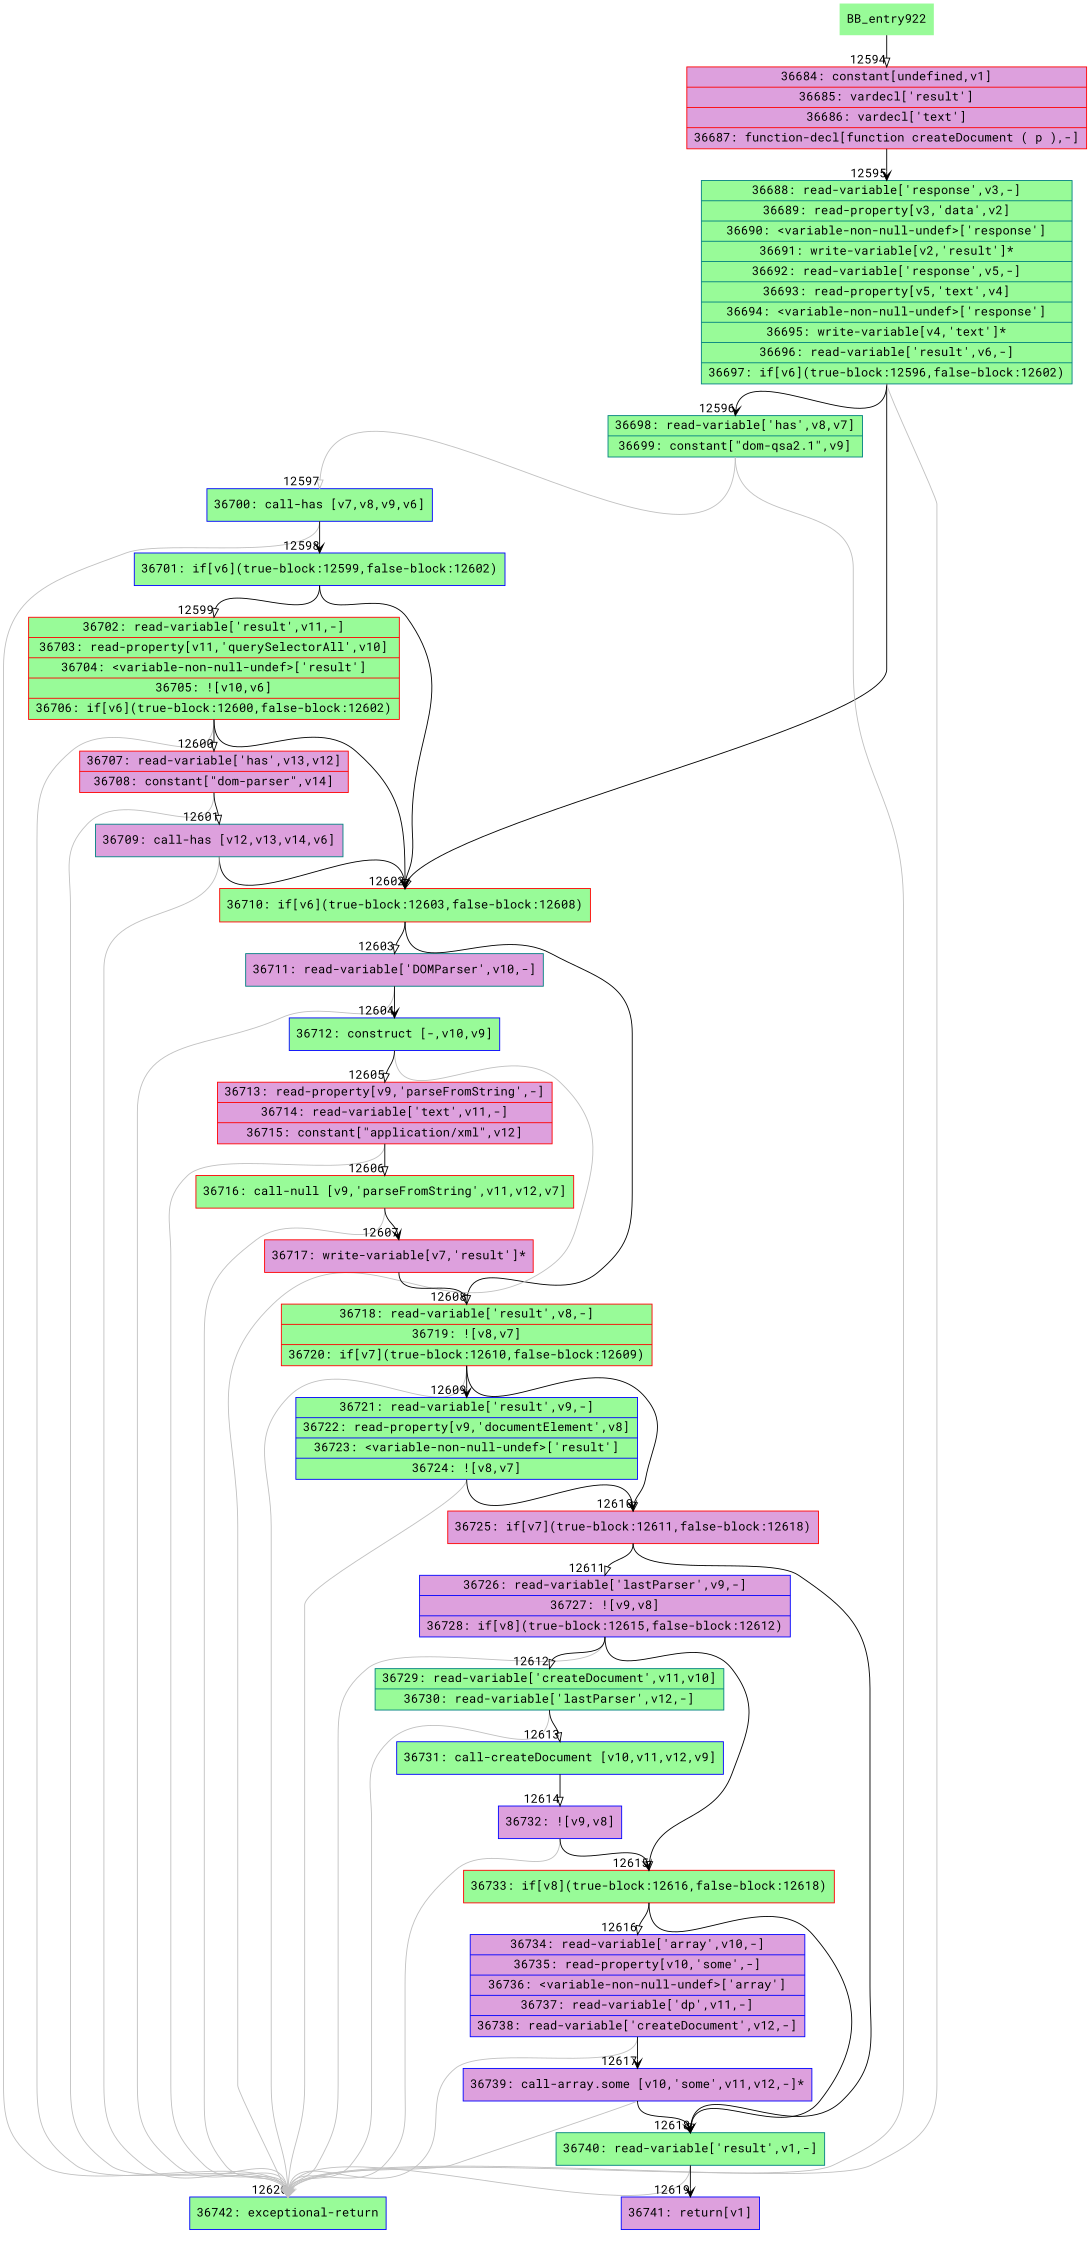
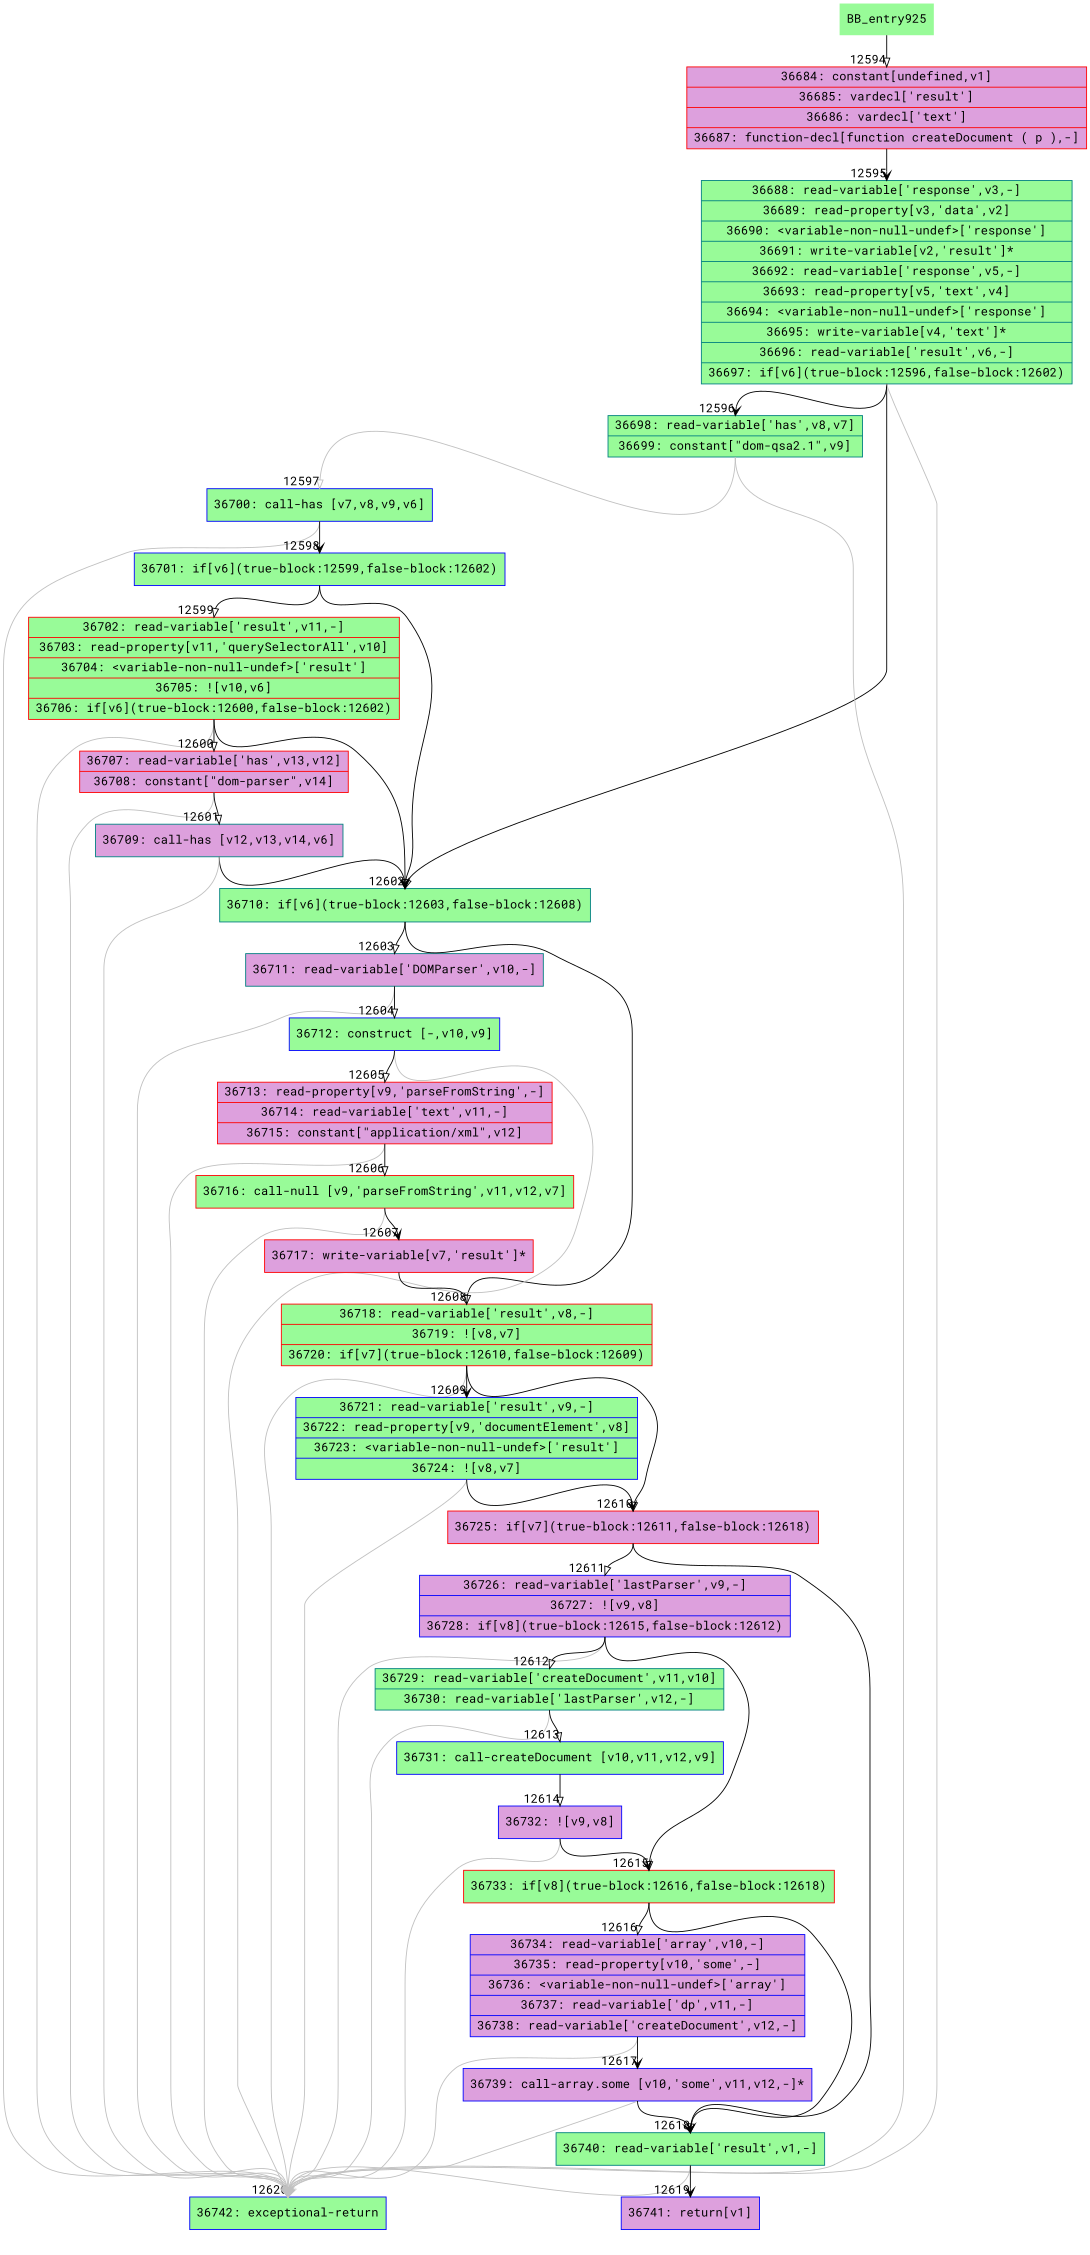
node "BB_entry922": label "BB_entry922" -> "BB_entry925"
node "36710: if[v6](true-block:12603,false-block:12608)": color red -> teal
edge "36711: read-variable['DOMParser',v10,-]" -> "36712: construct [-,v10,v9]": arrowhead vee -> onormal
